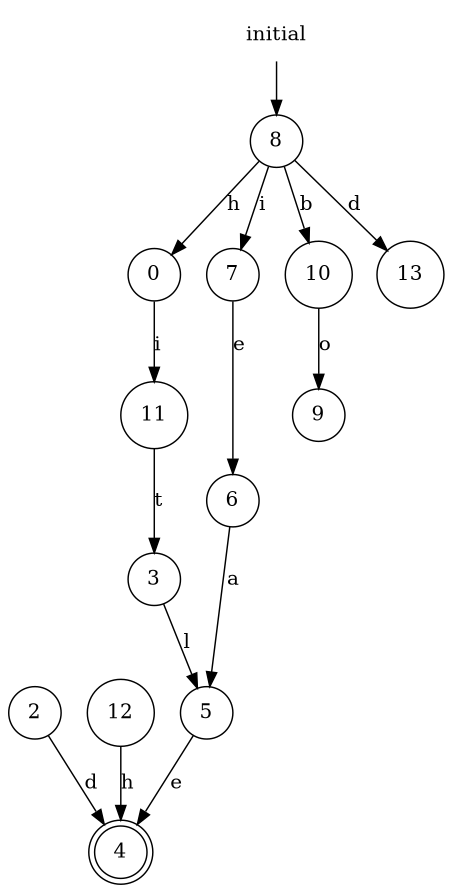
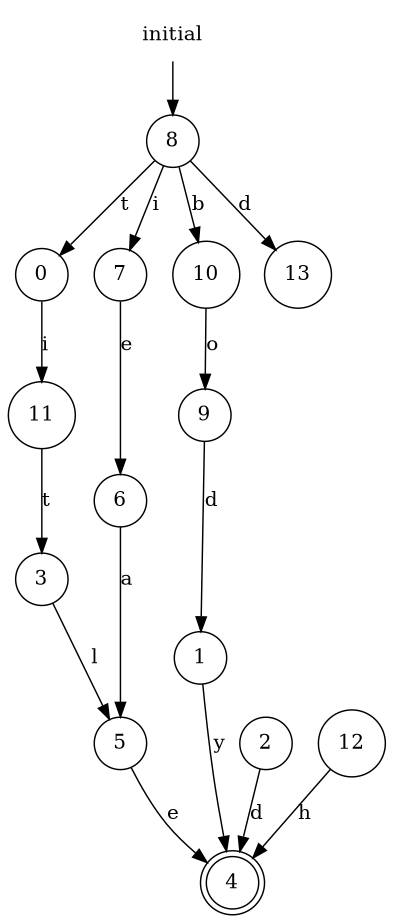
edge "8" -> "0": label "h" -> "t"
node "1": added
